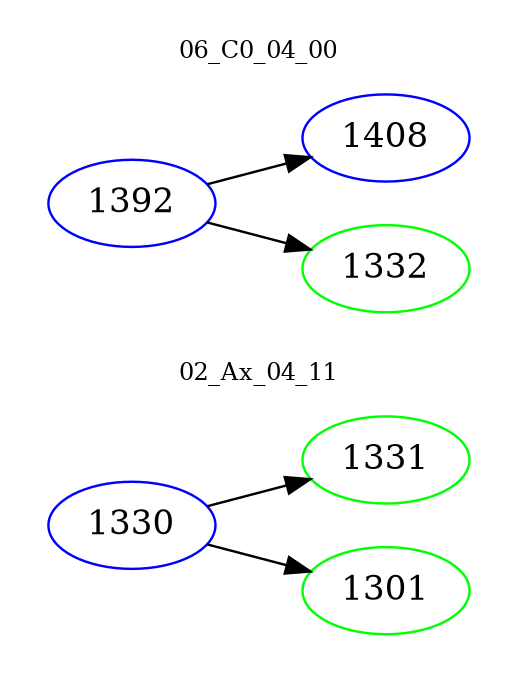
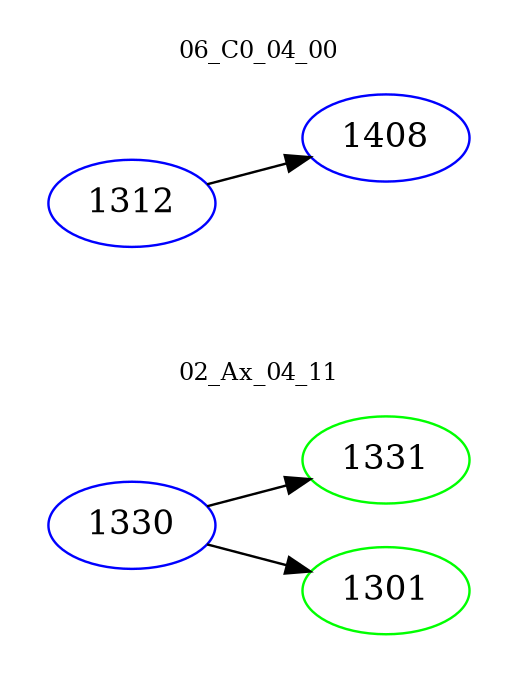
node "1392": label "1392" -> "1312"
node "1332": removed
